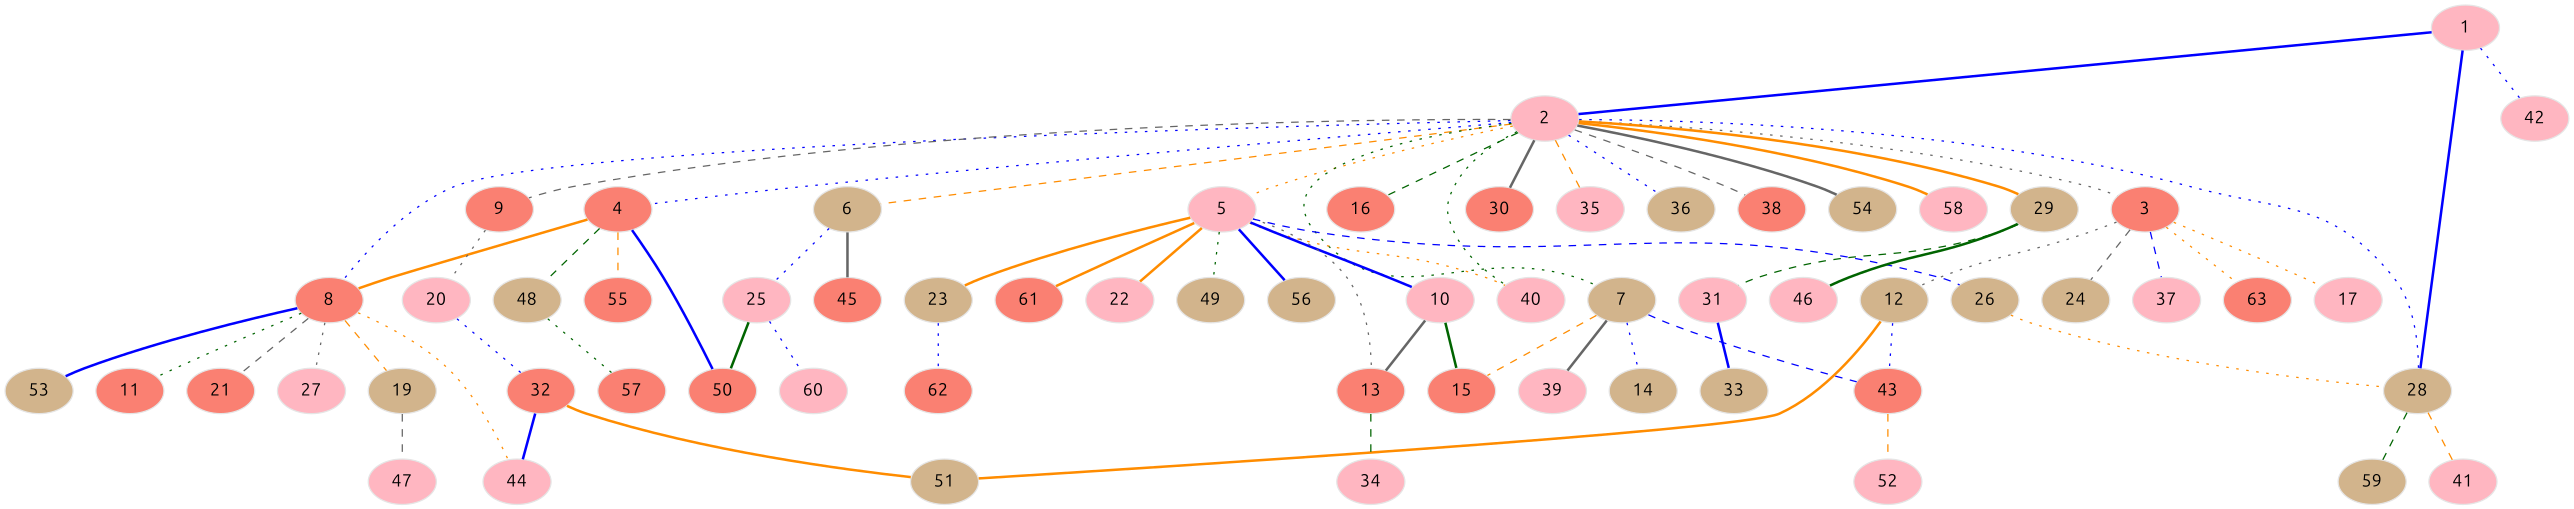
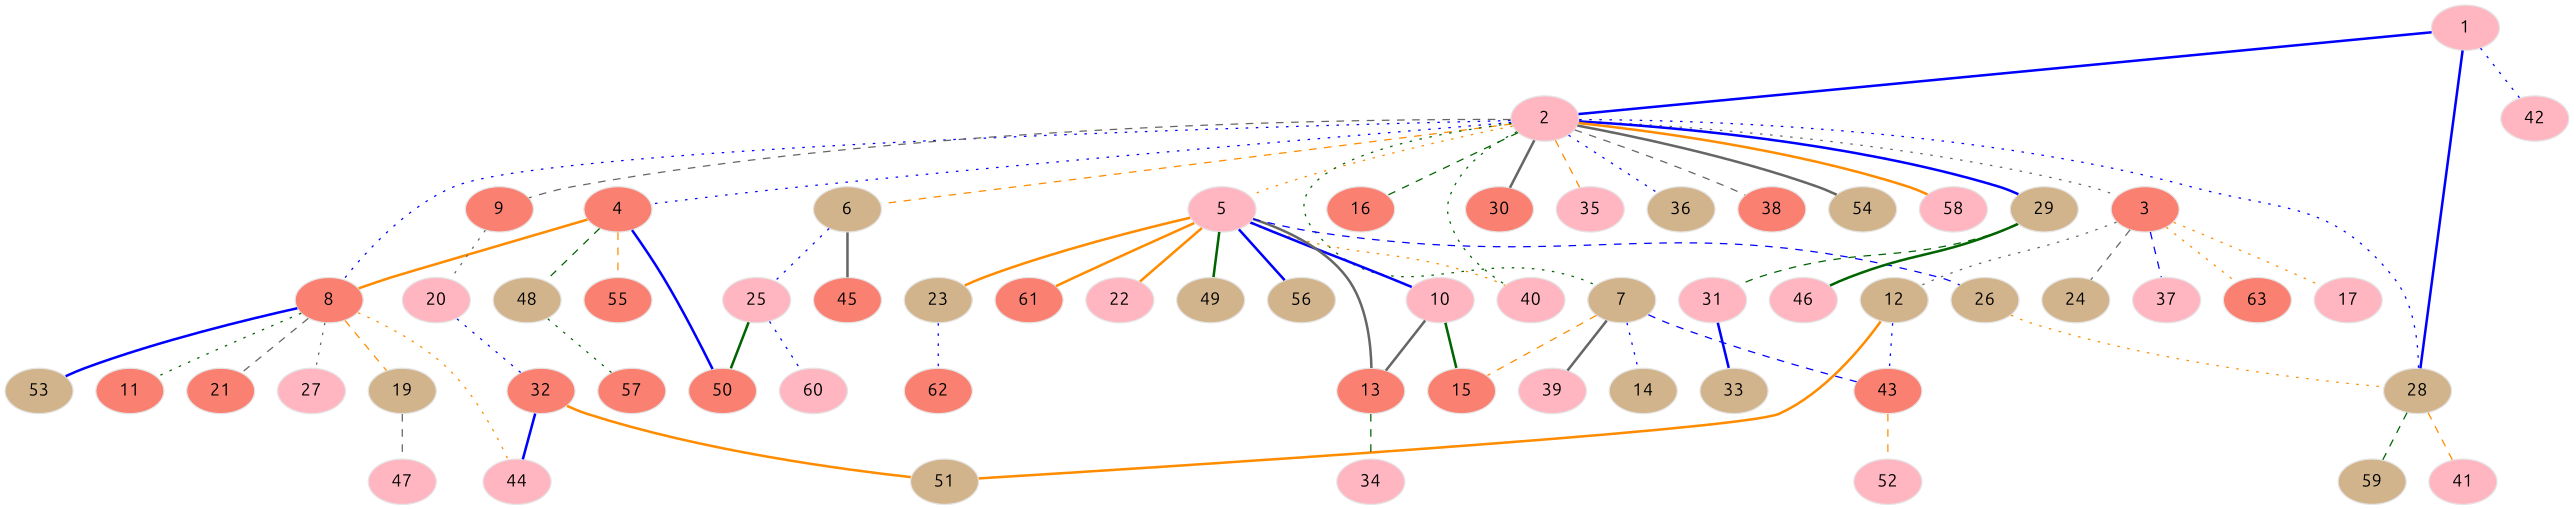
edge "2" -- "29": color darkorange -> blue
edge "5" -- "49": style dotted -> bold
edge "5" -- "13": style dotted -> bold
